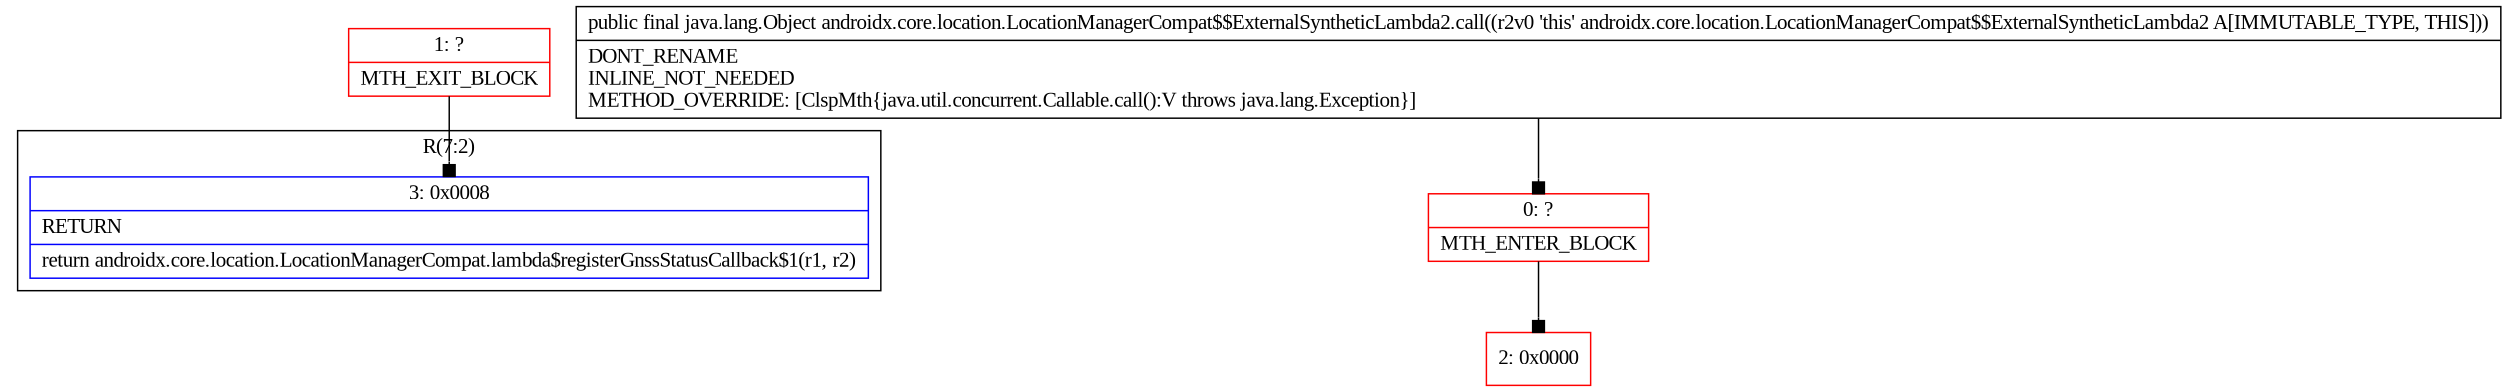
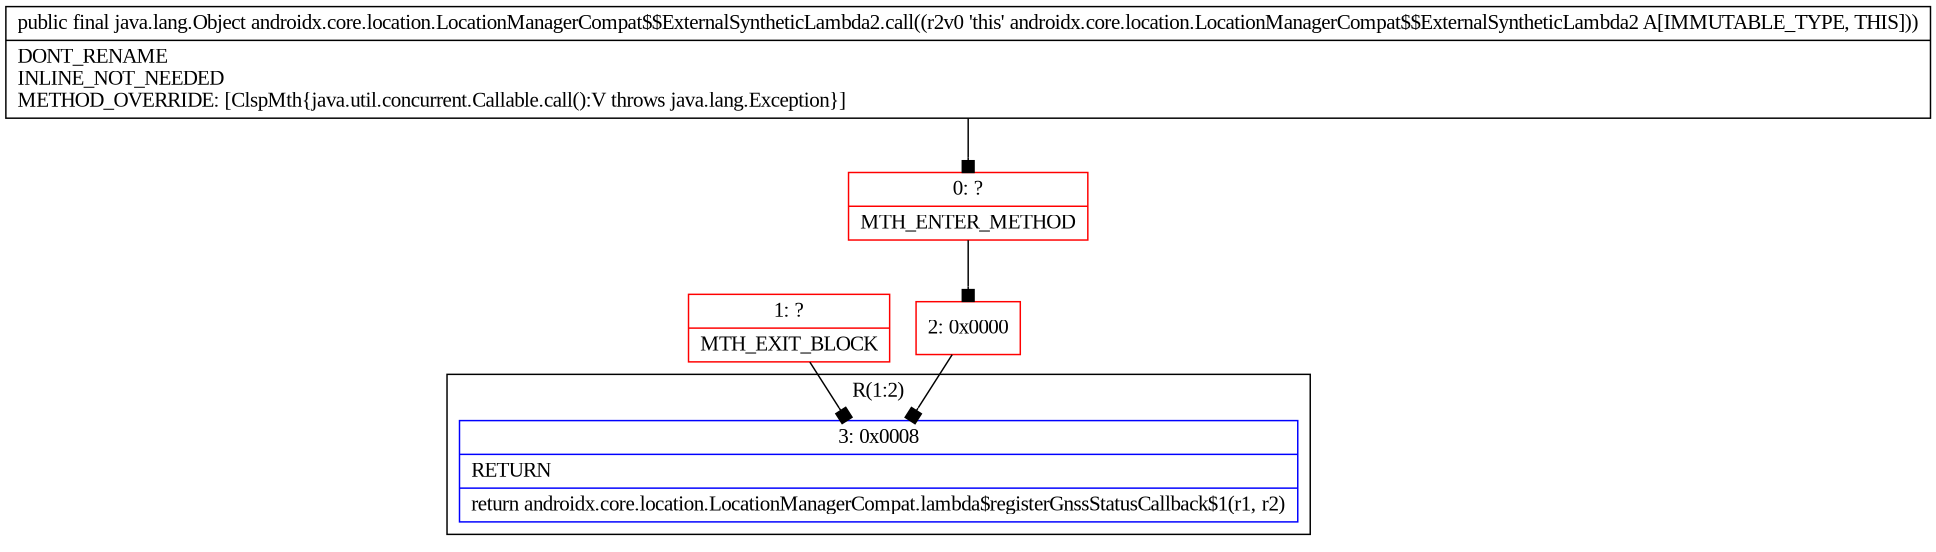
cluster "R(7:2)": label "R(7:2)" -> "R(1:2)"
node "0: ?": text "MTH_ENTER_BLOCK" -> "MTH_ENTER_METHOD"
edge "2: 0x0000" -> "3: 0x0008": added
